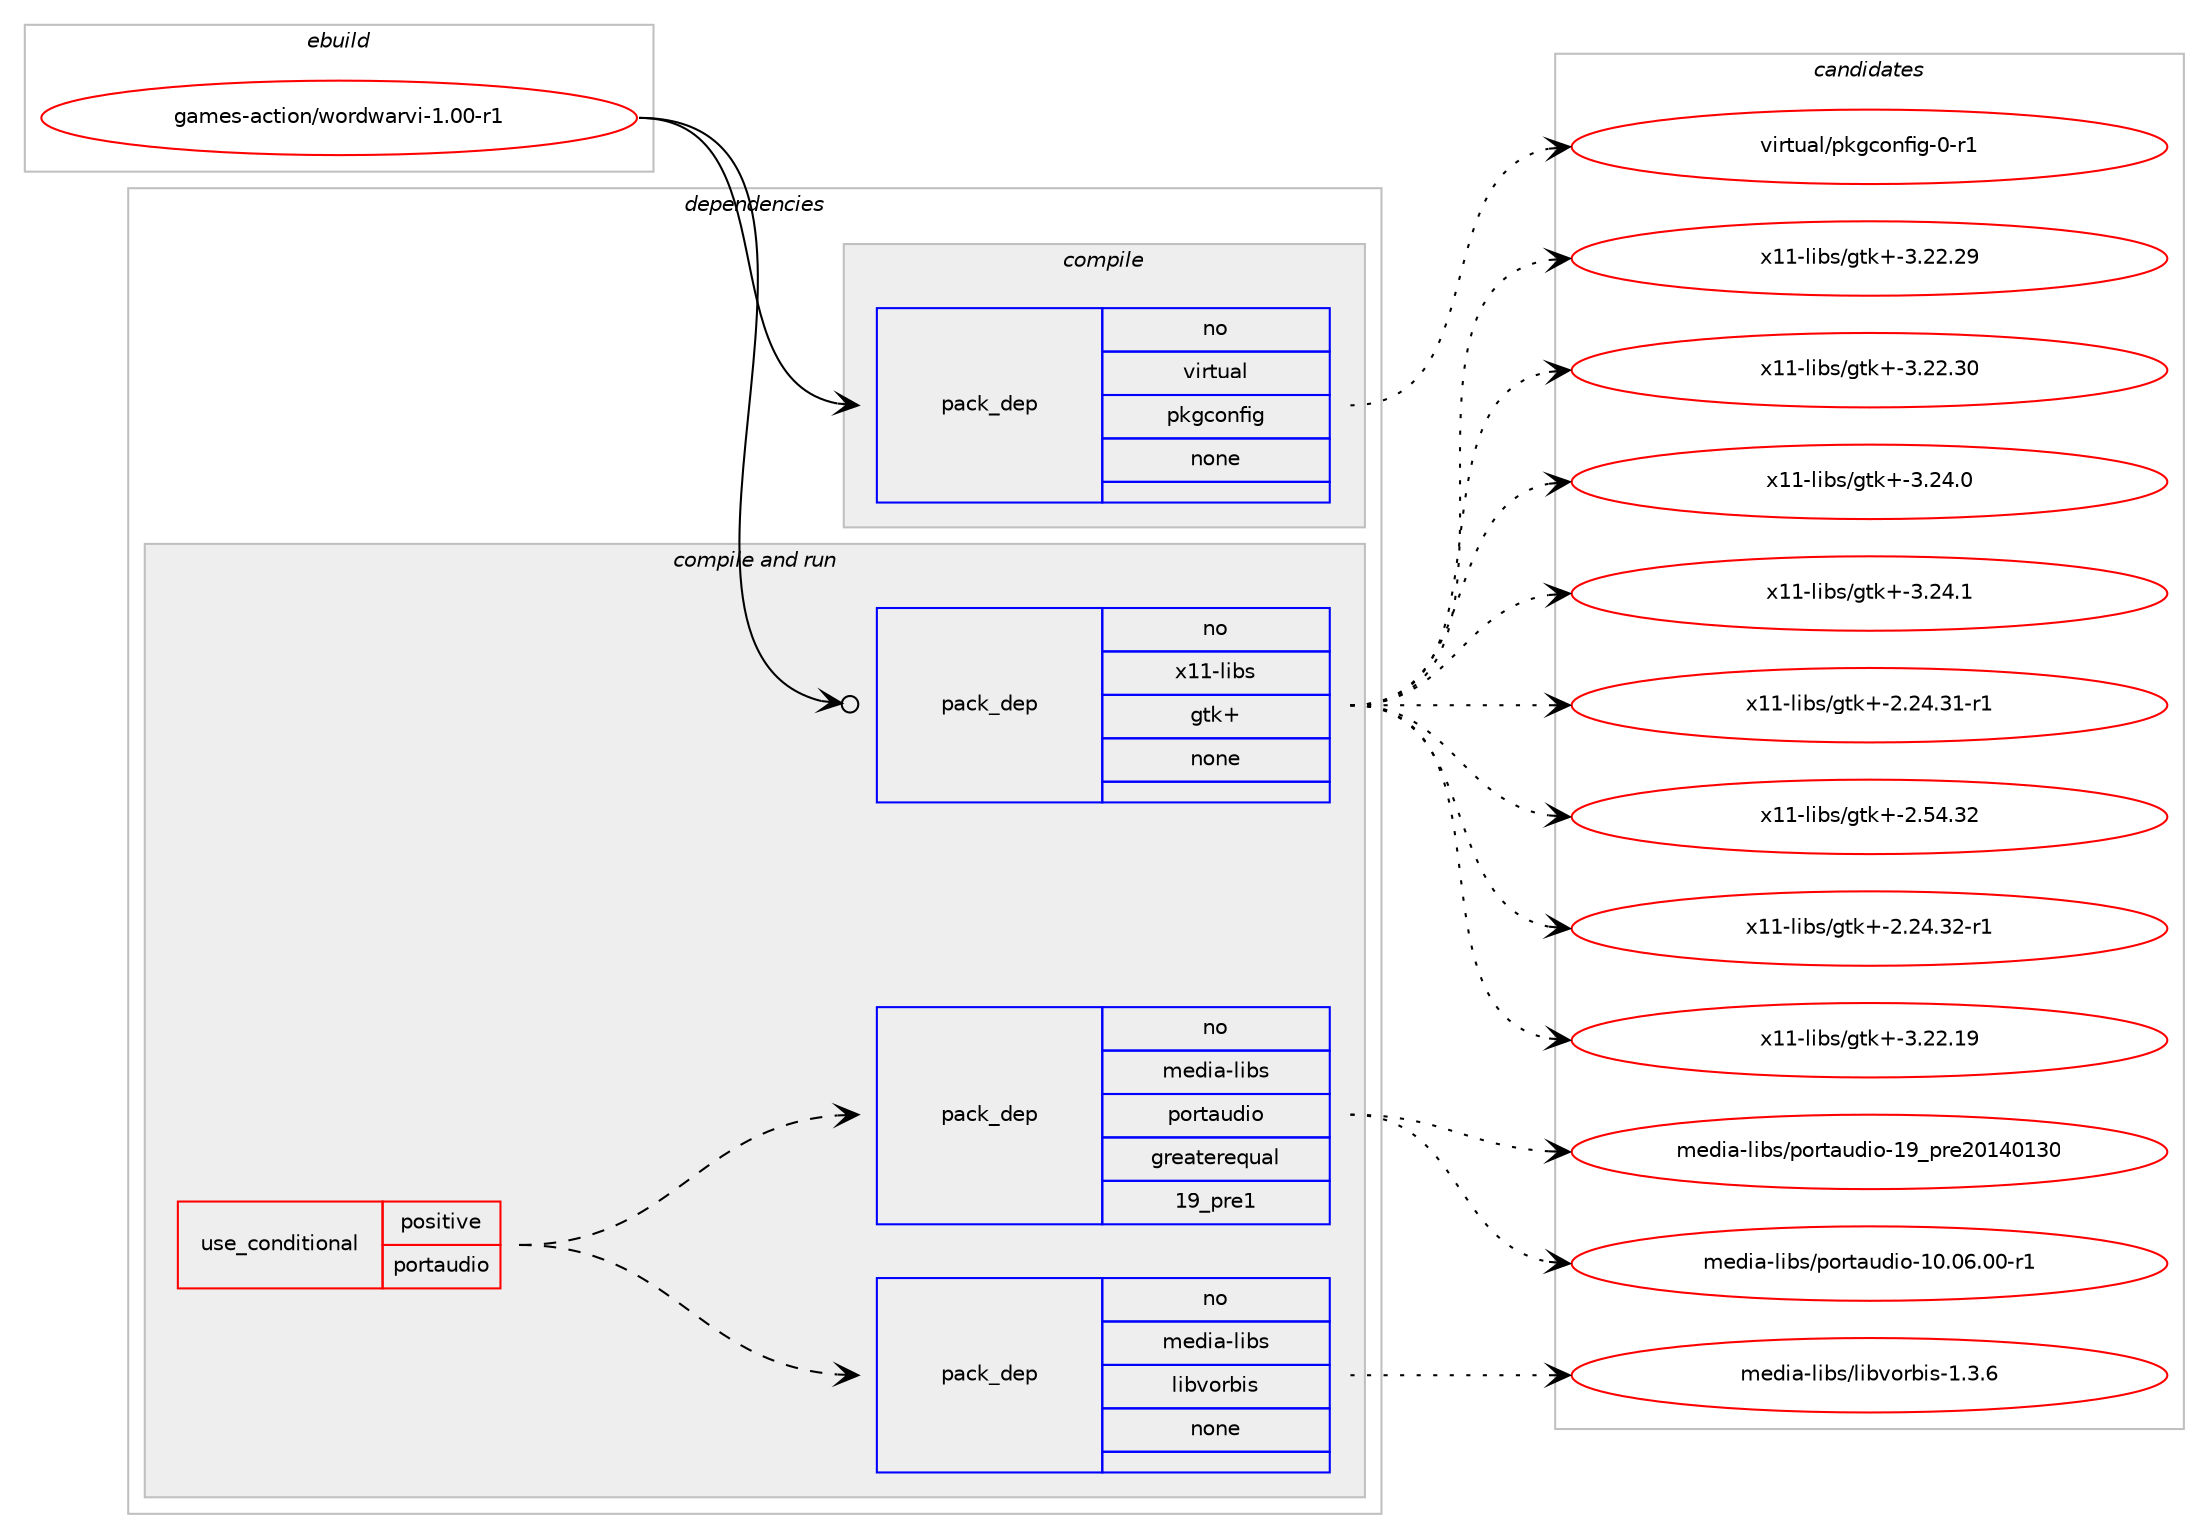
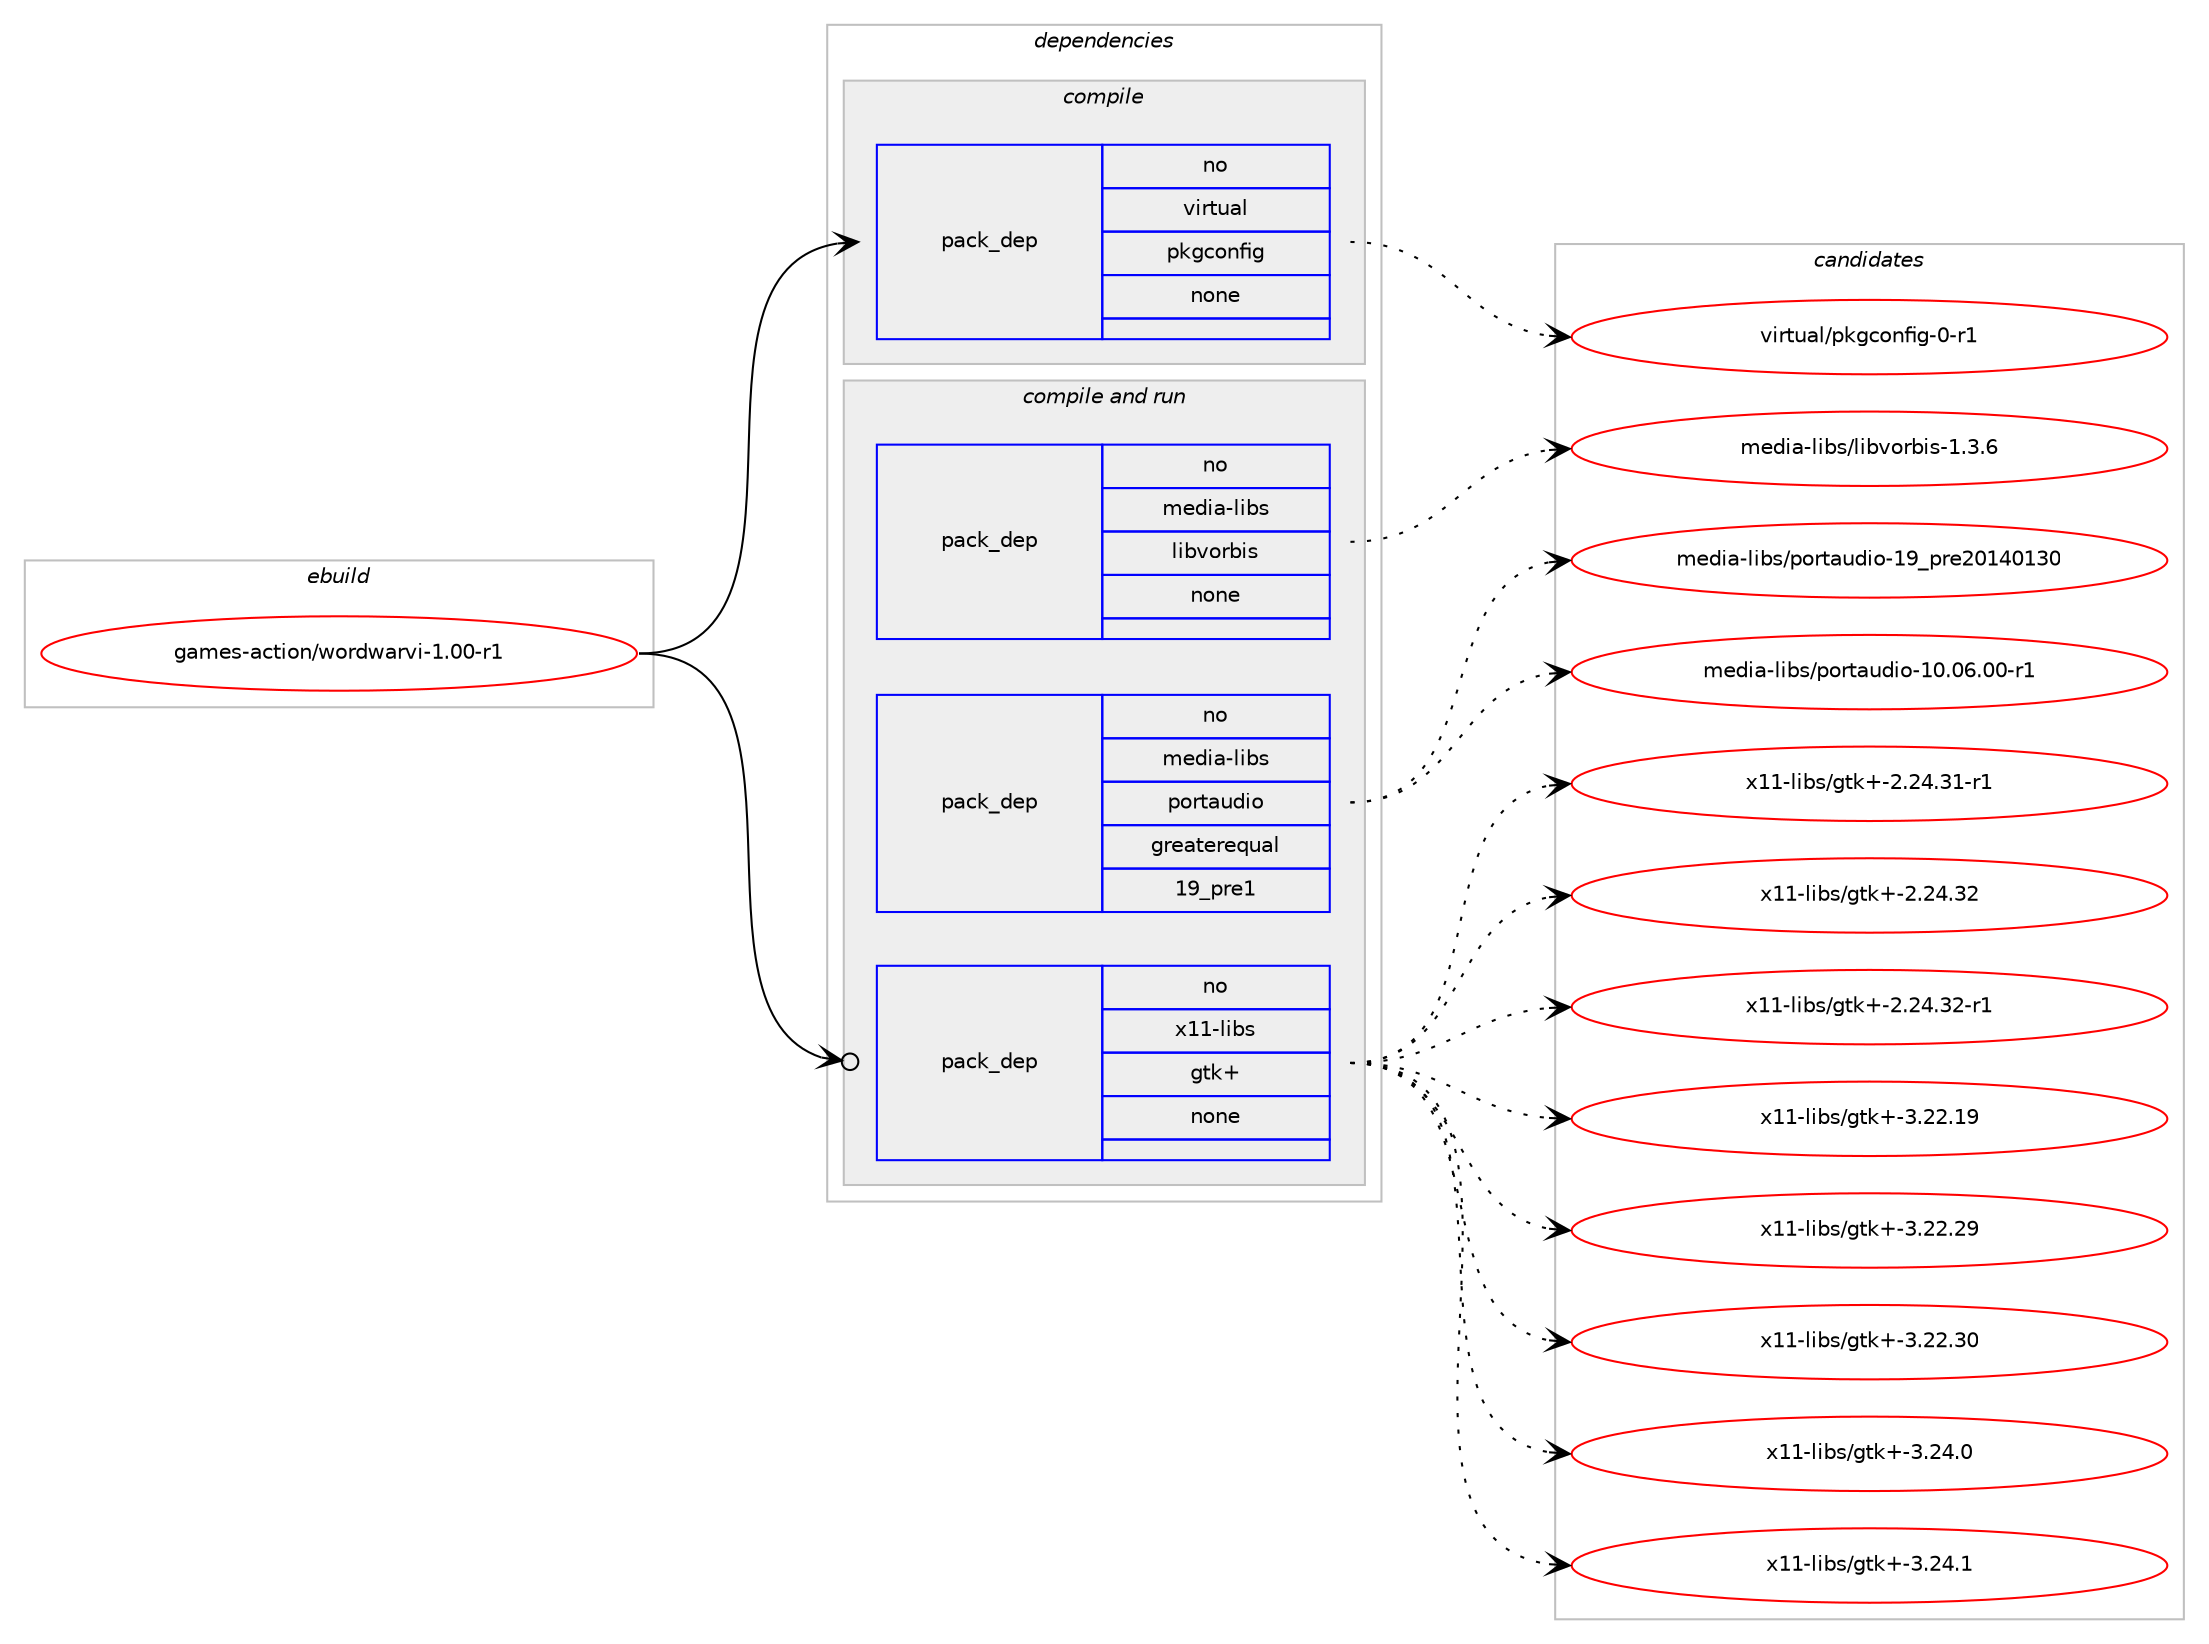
node "x11-libs/gtk+-2.54.32": label "x11-libs/gtk+-2.54.32" -> "x11-libs/gtk+-2.24.32"
node "use_conditional": removed
